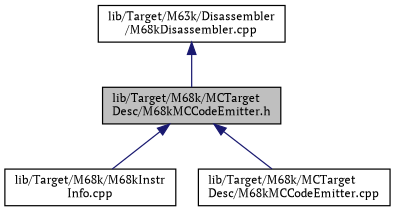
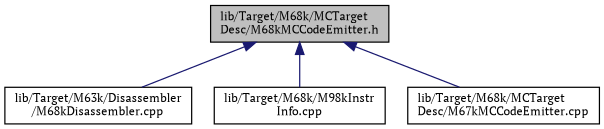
edge "lib/Target/M68k/MCTarget Desc/M68kMCCodeEmitter.h" -> "lib/Target/M63k/Disassembler /M68kDisassembler.cpp": reversed
node "lib/Target/M68k/M68kInstr Info.cpp": label "lib/Target/M68k/M68kInstr Info.cpp" -> "lib/Target/M68k/M98kInstr Info.cpp"
node "lib/Target/M68k/MCTarget Desc/M68kMCCodeEmitter.cpp": label "lib/Target/M68k/MCTarget Desc/M68kMCCodeEmitter.cpp" -> "lib/Target/M68k/MCTarget Desc/M67kMCCodeEmitter.cpp"
